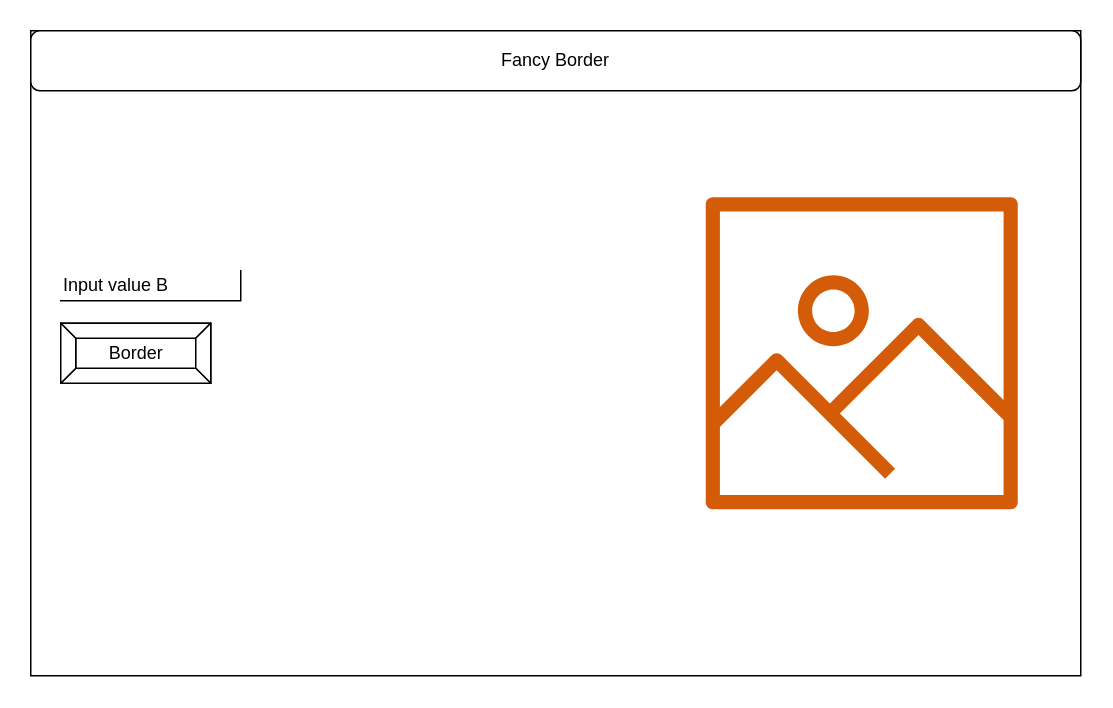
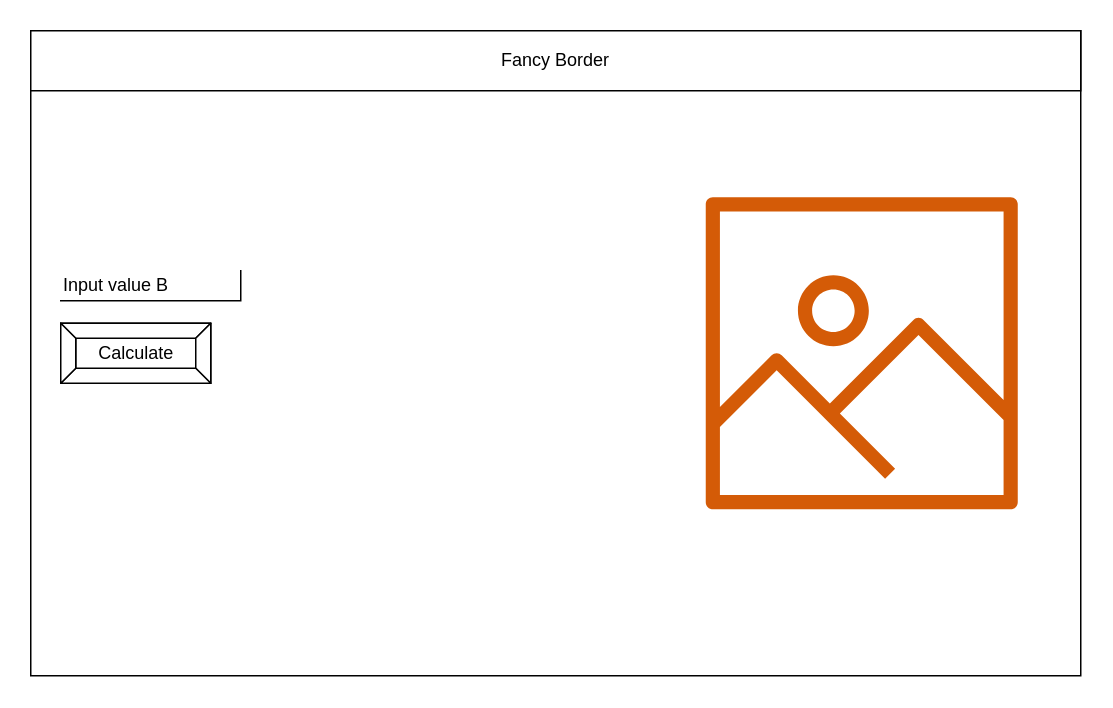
node "Fancy Border": shape rounded rectangle -> rectangle
node "Border": label "Border" -> "Calculate"
